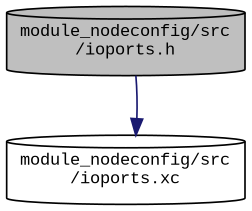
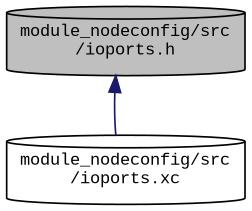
edge "module_nodeconfig/src /ioports.h" -> "module_nodeconfig/src /ioports.xc": reversed
